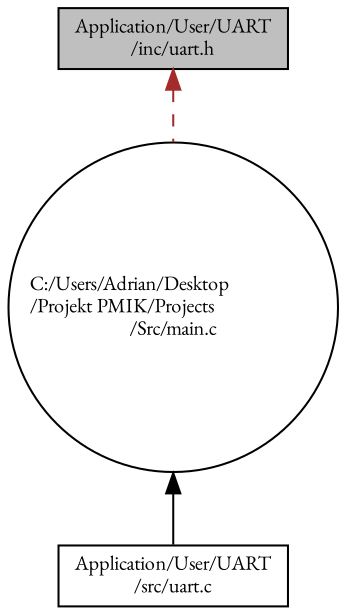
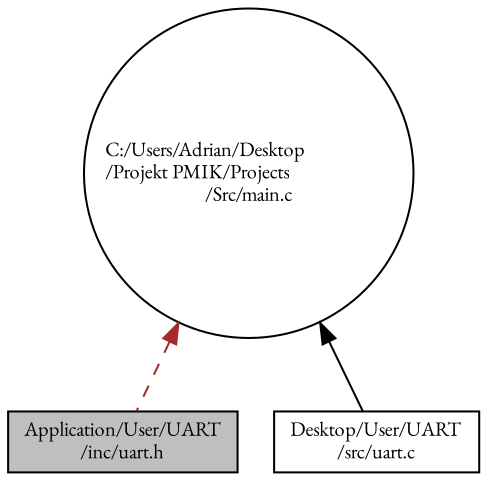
edge "C:/Users/Adrian/Desktop /Projekt PMIK/Projects /Src/main.c" -> "Application/User/UART /inc/uart.h": reversed
node "Application/User/UART /src/uart.c": label "Application/User/UART /src/uart.c" -> "Desktop/User/UART /src/uart.c"
